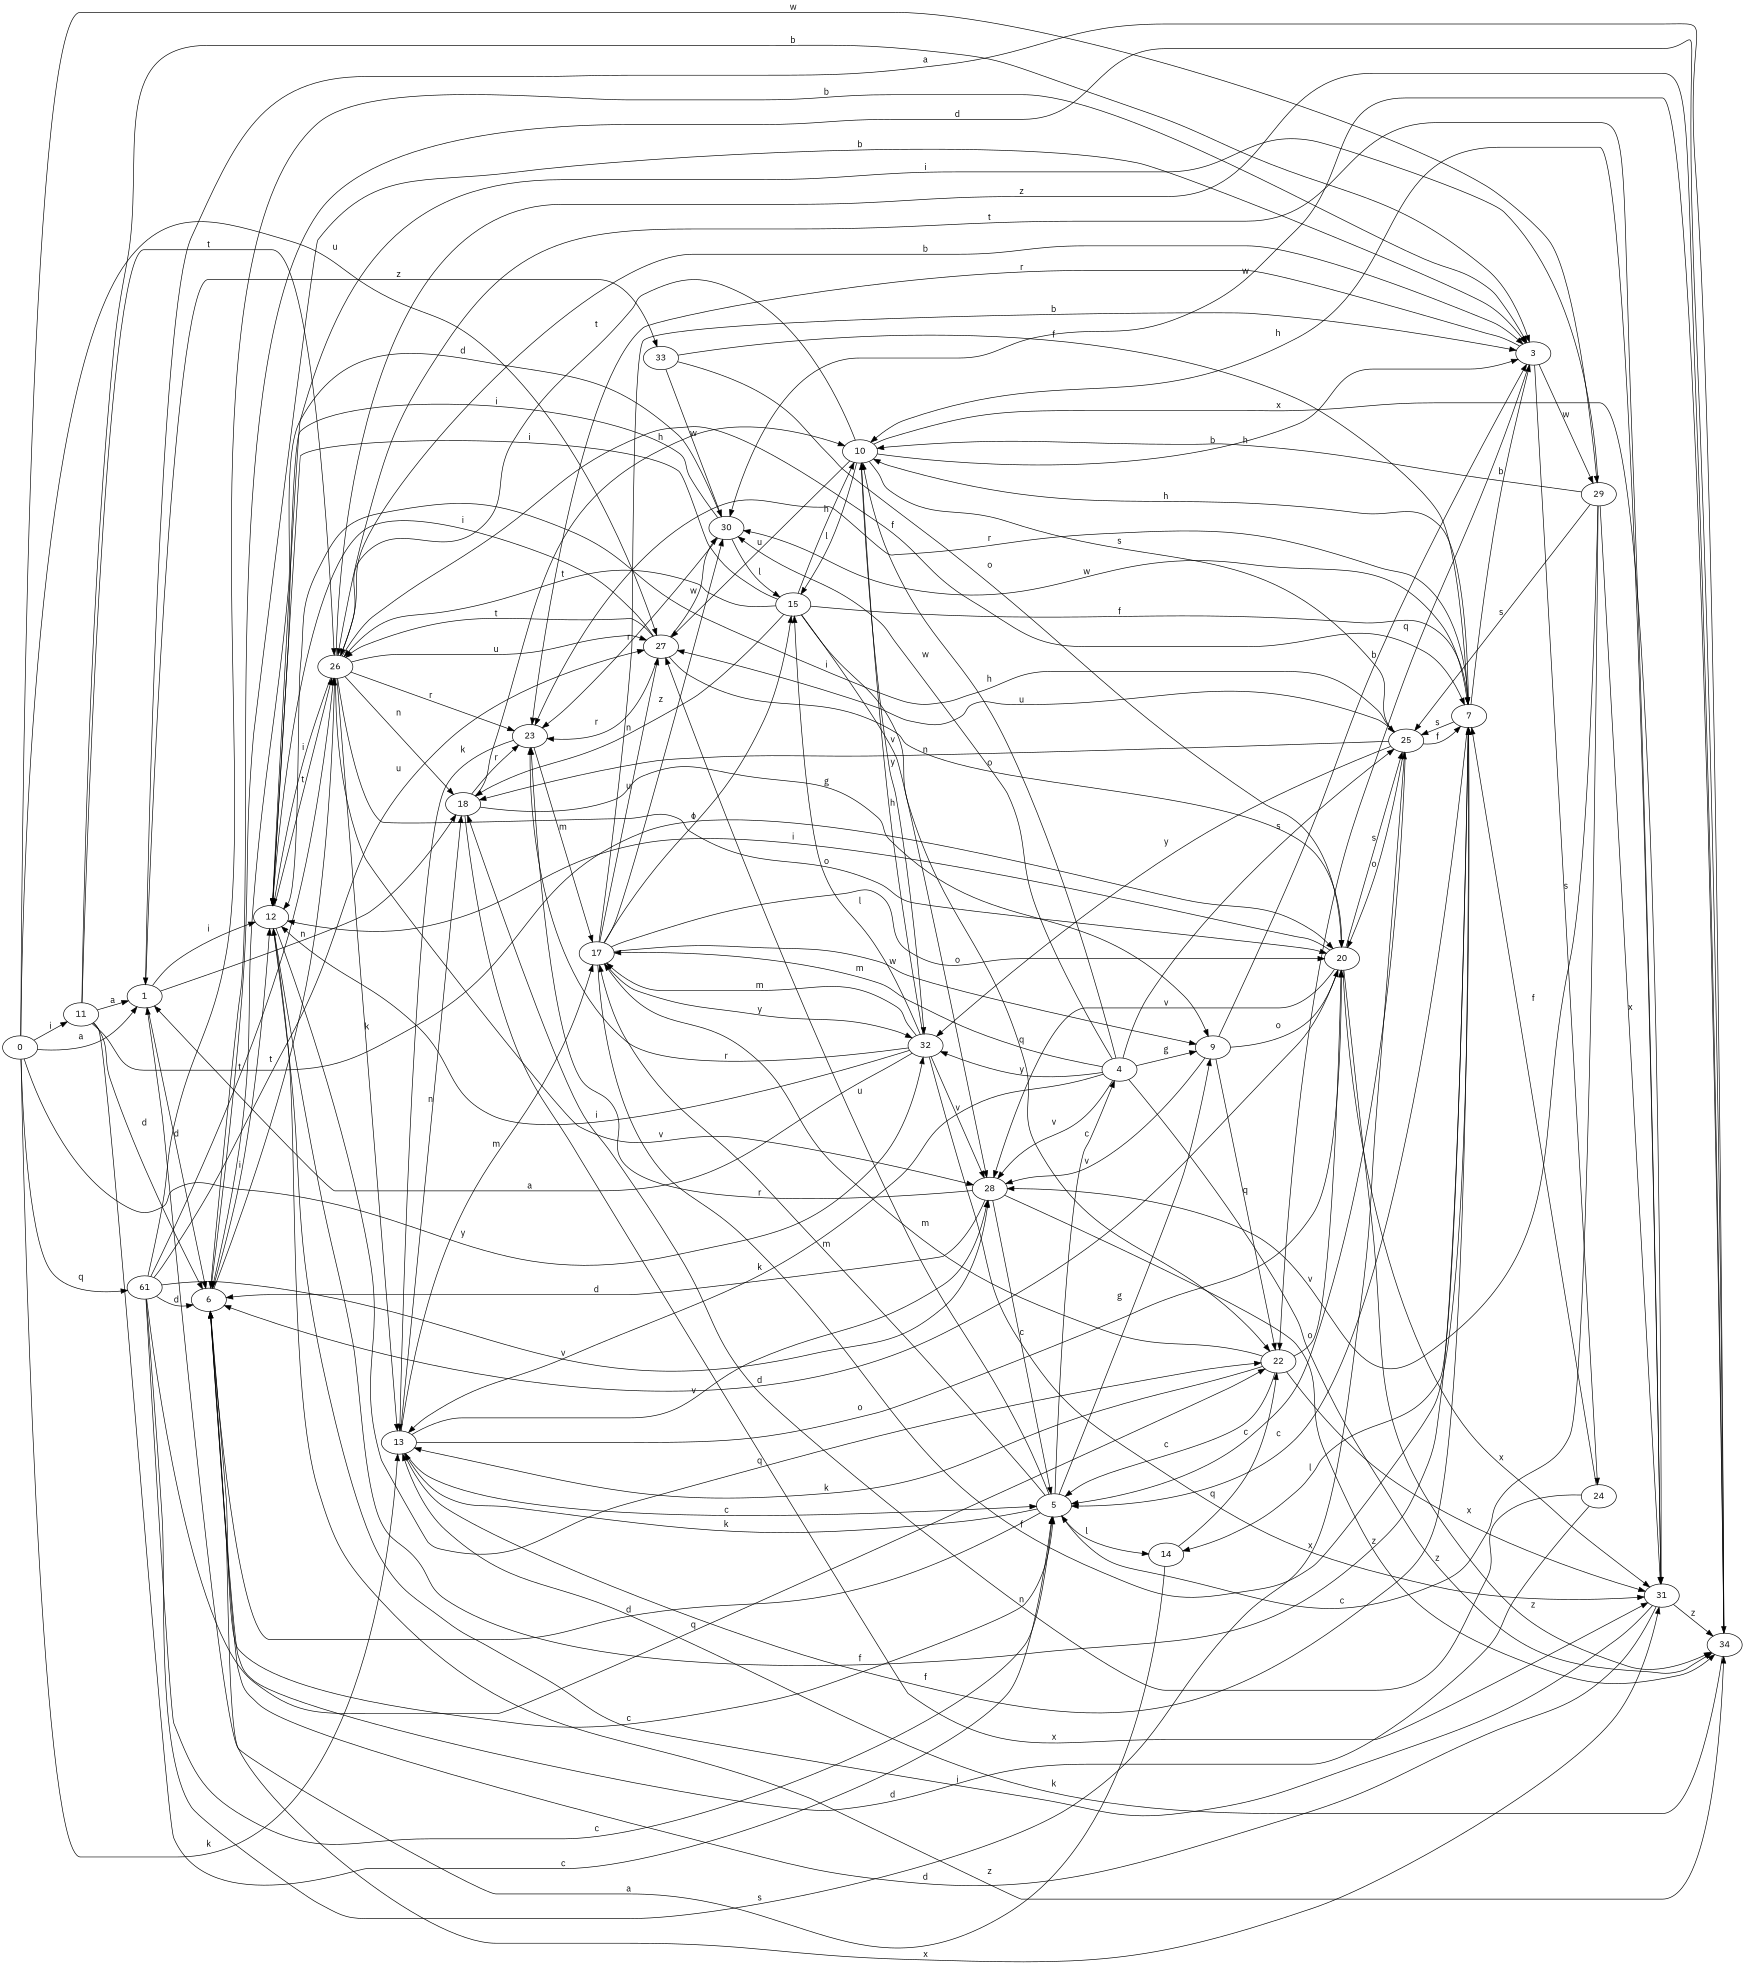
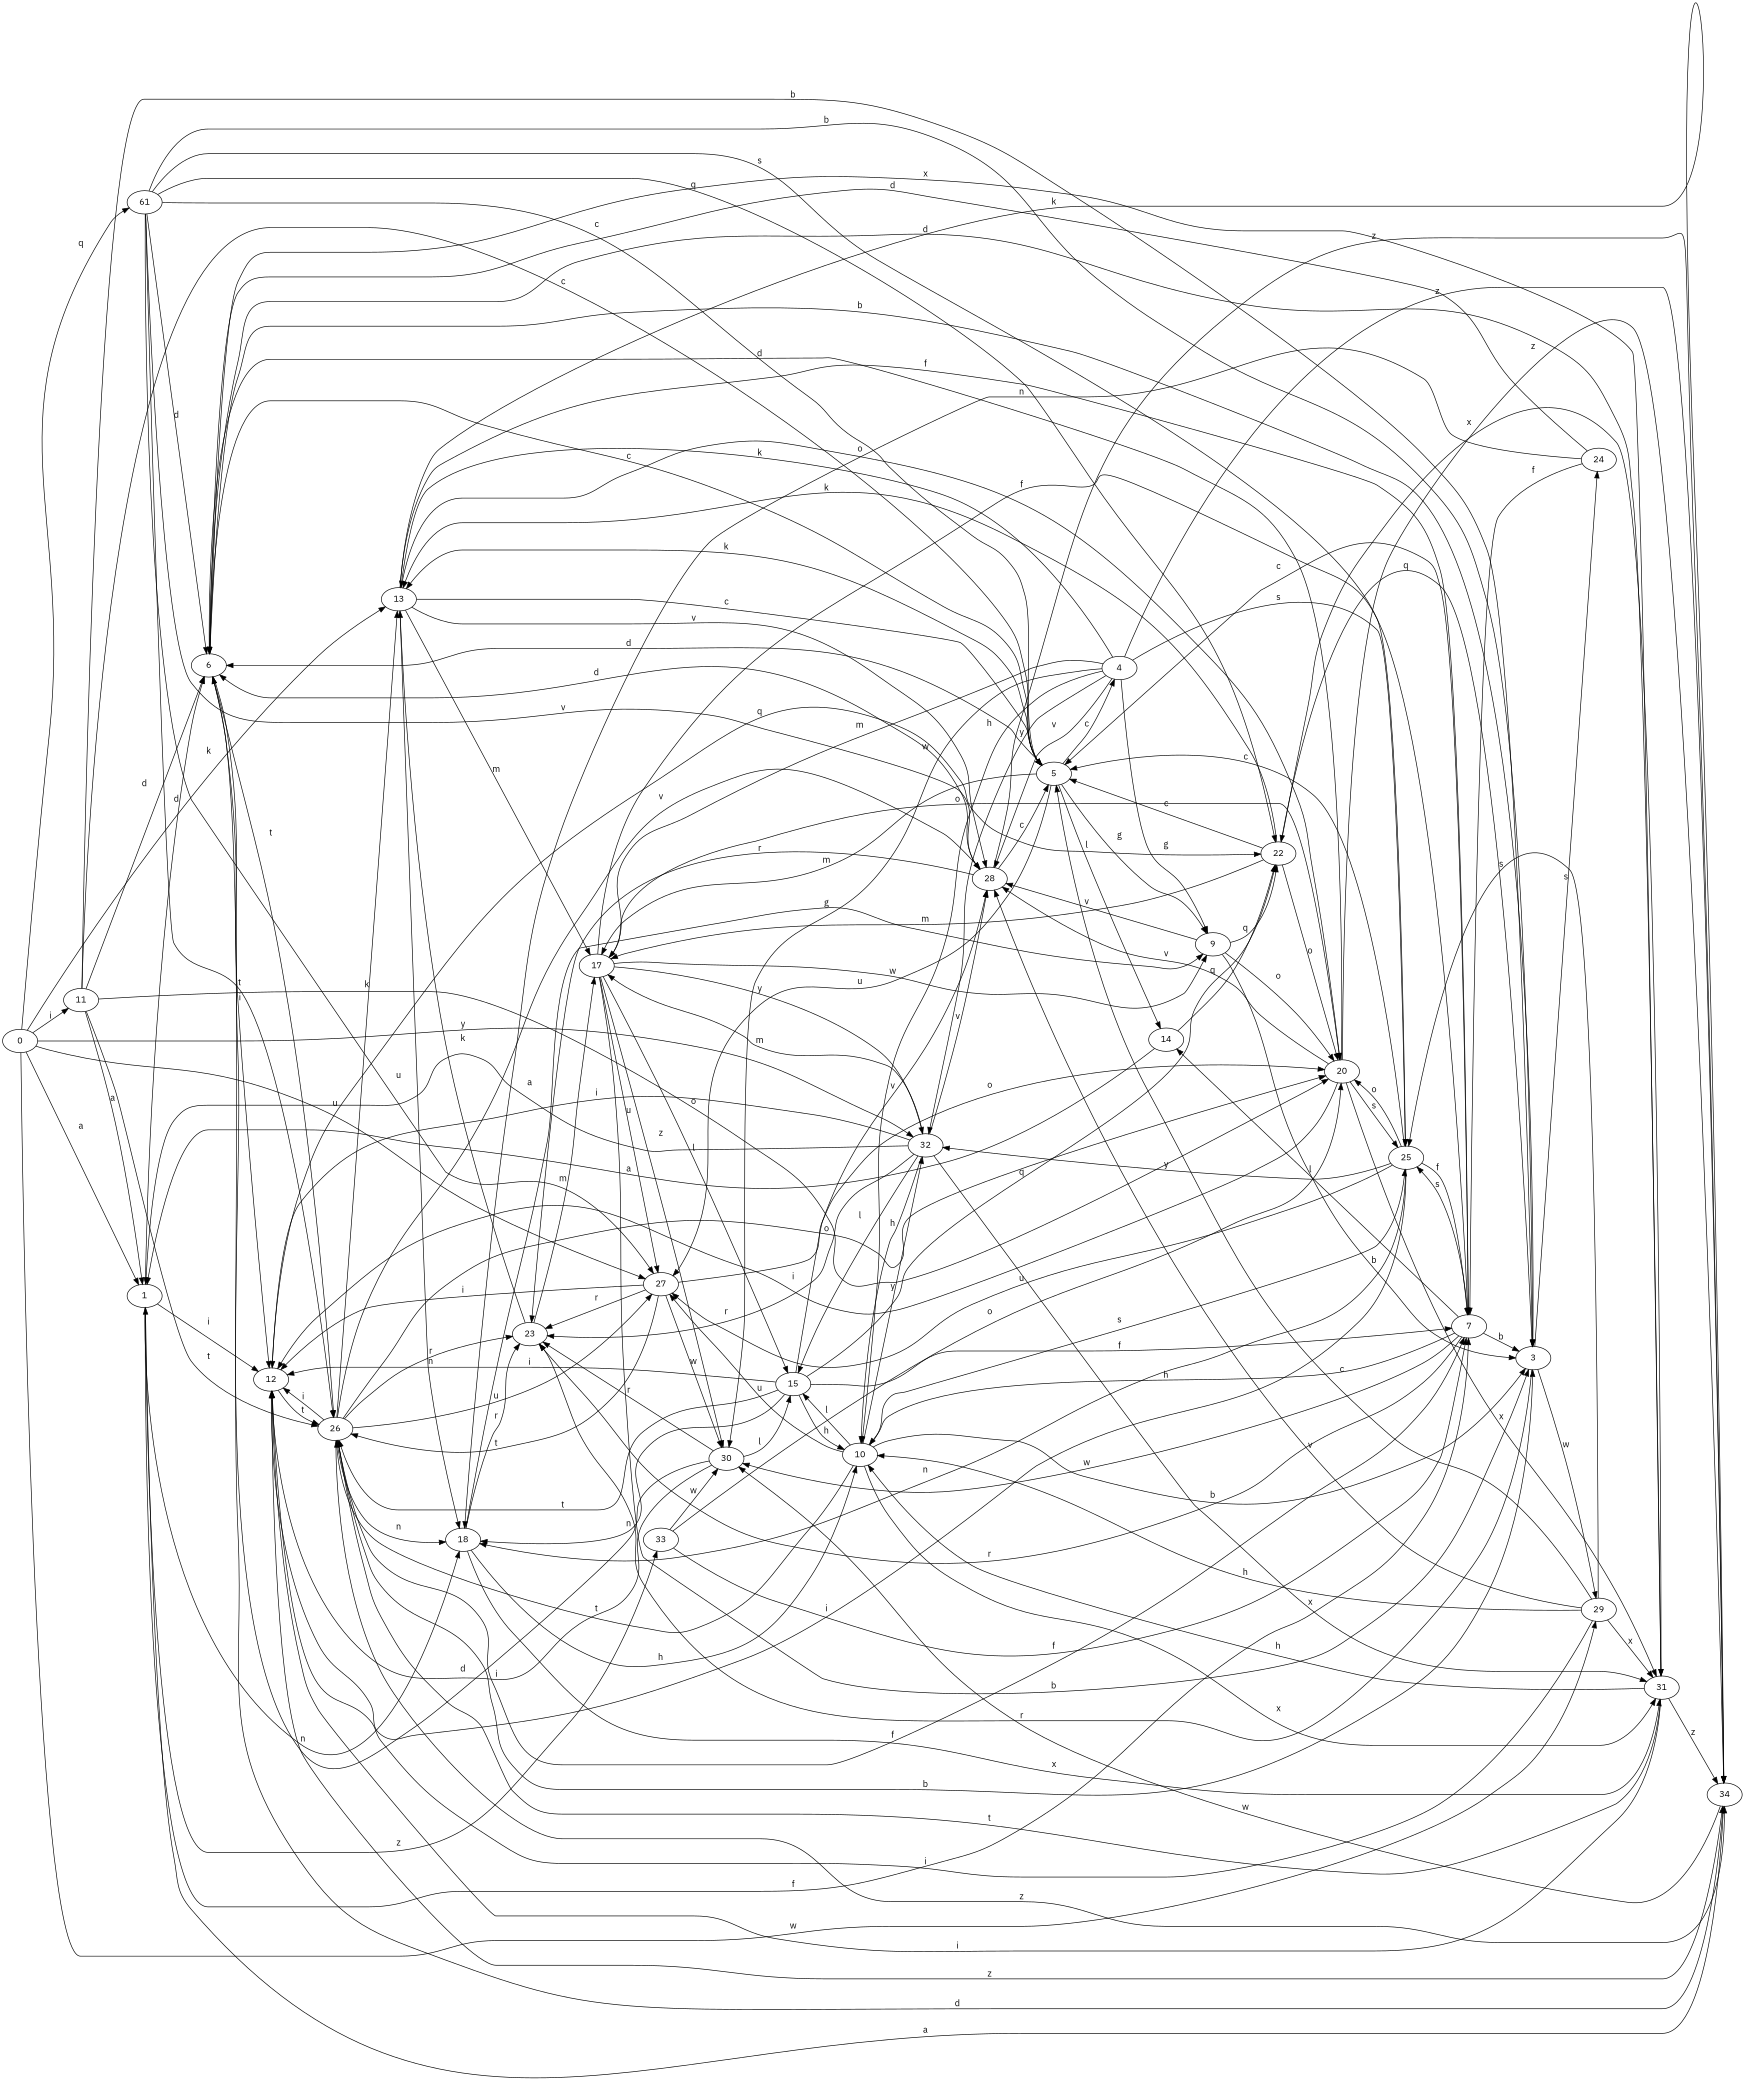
edge "12" -> "7": now "1" -> "7"
edge "34" -> "13": reversed
